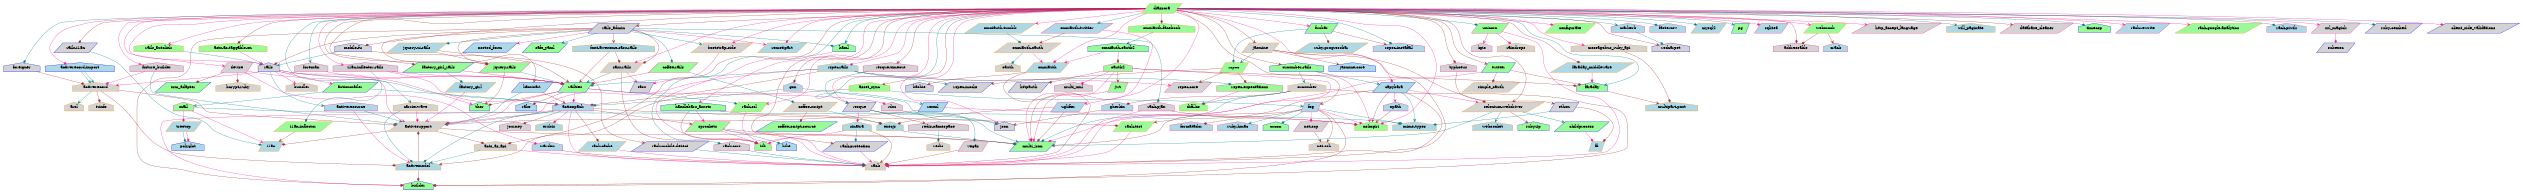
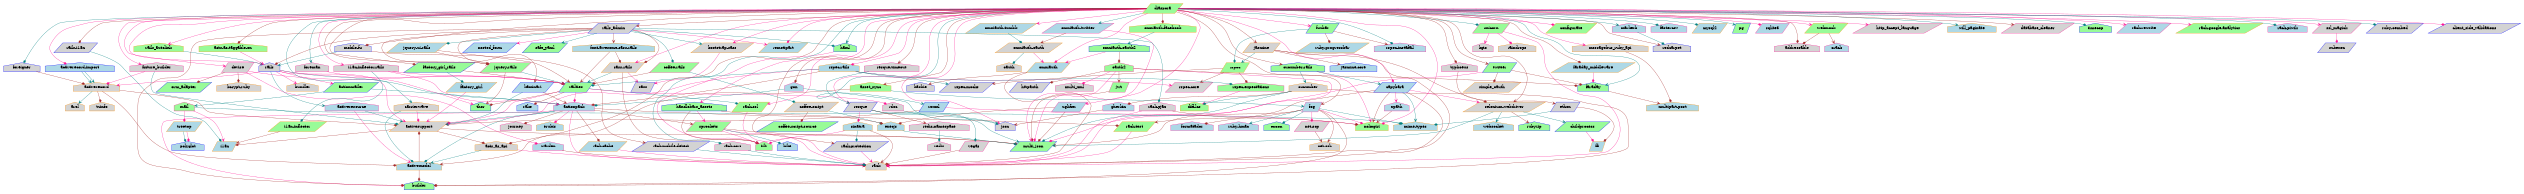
node "bootstrap-side": label "bootstrap-side" -> "bootstrap-sass"
node "redis": color darkorange -> deeppink
